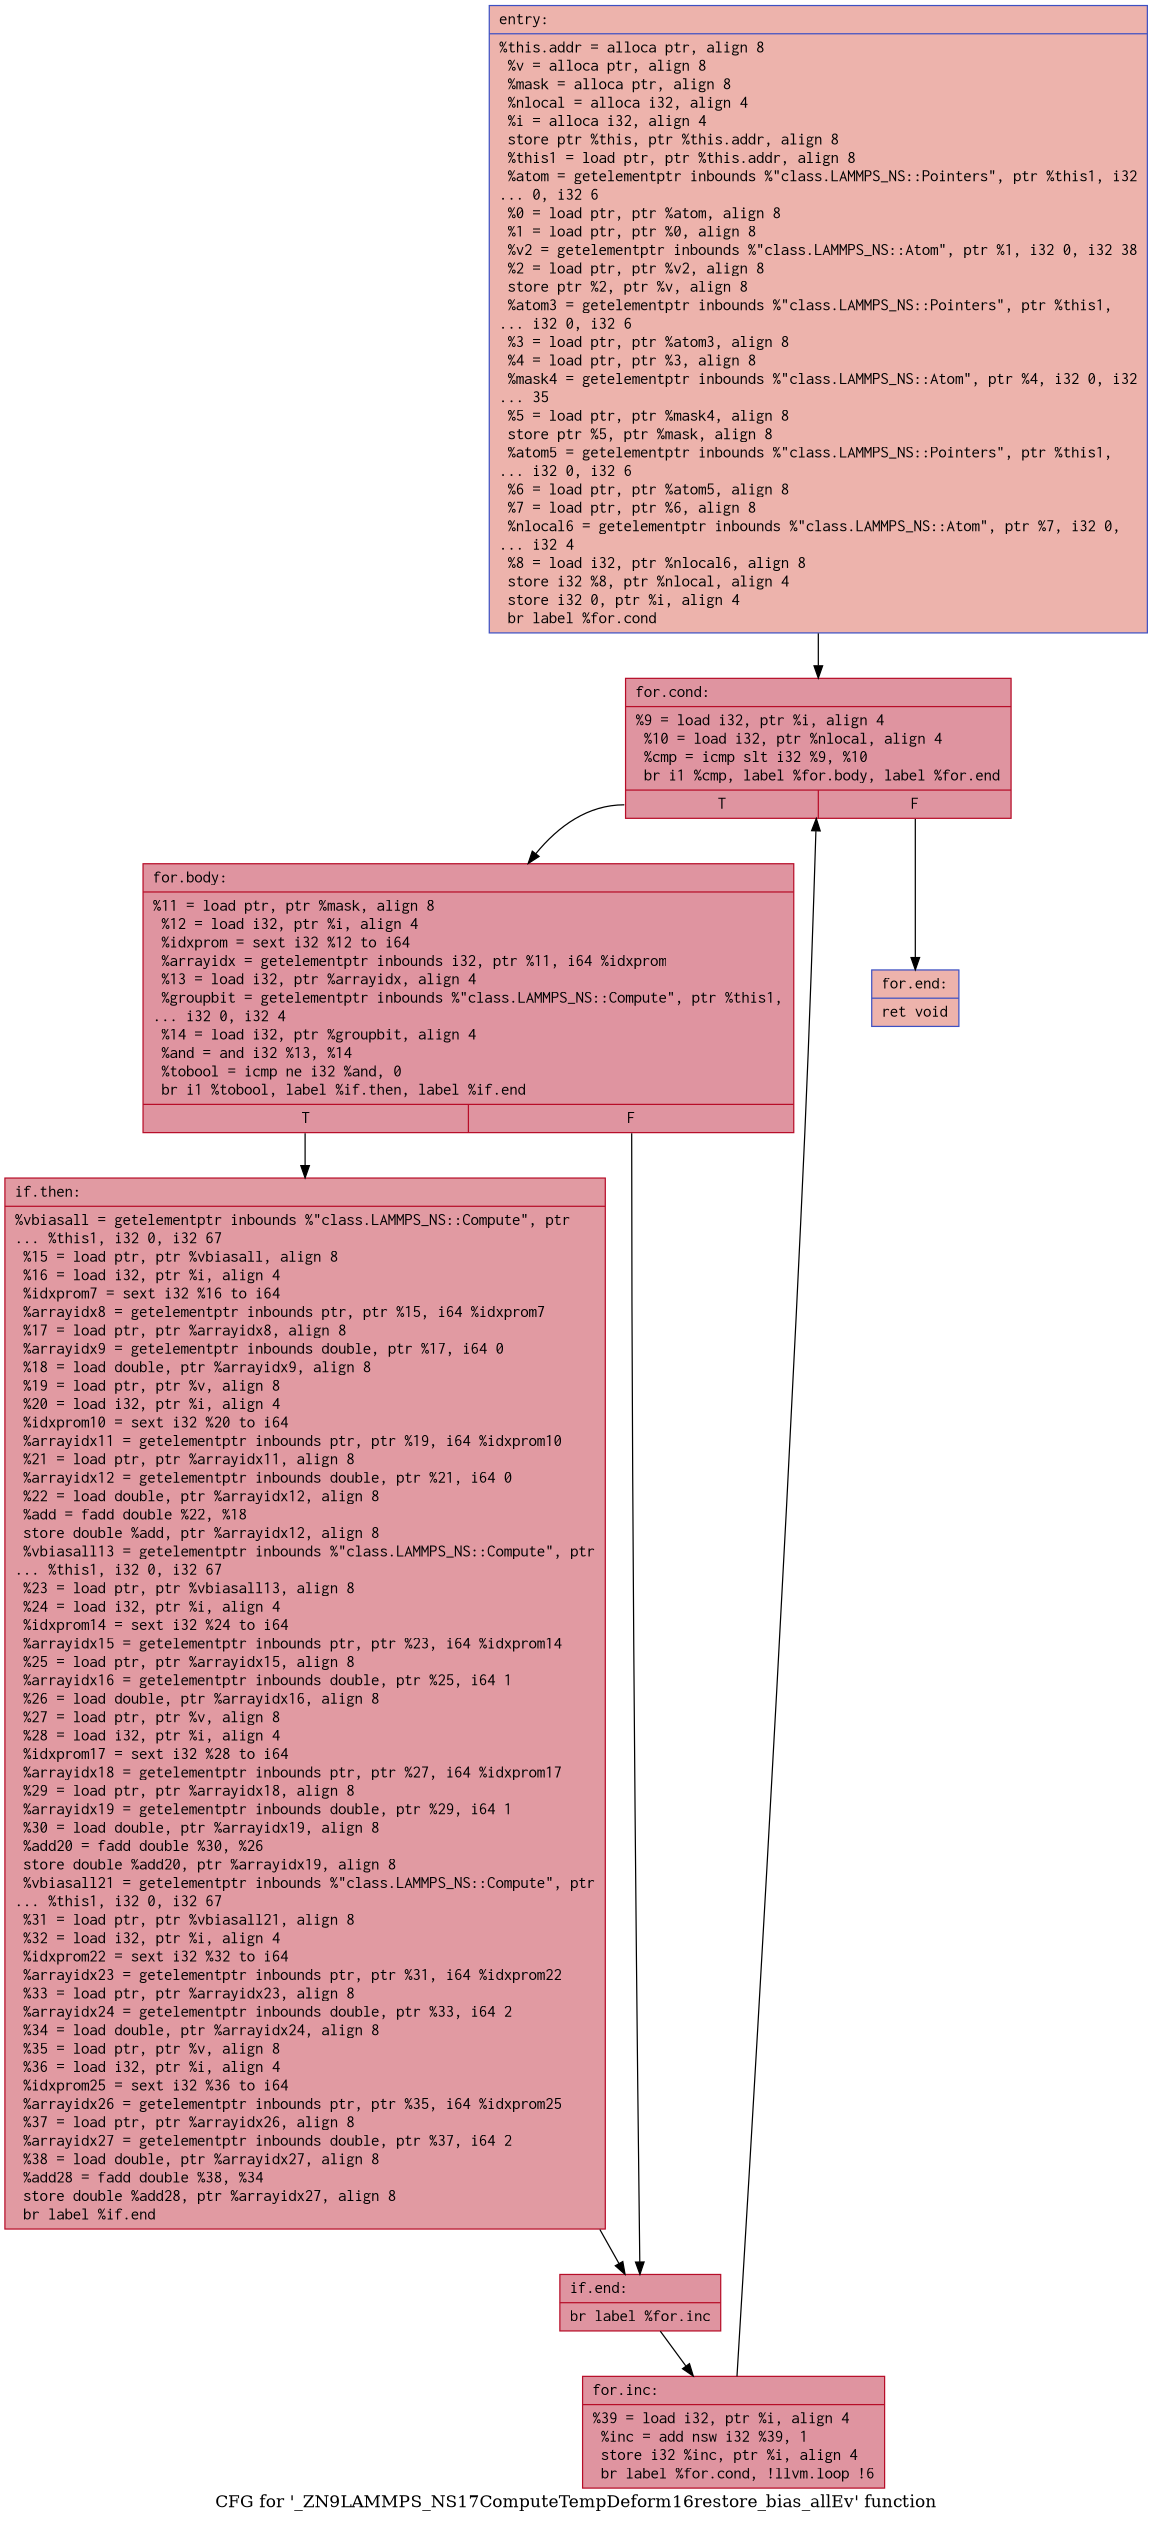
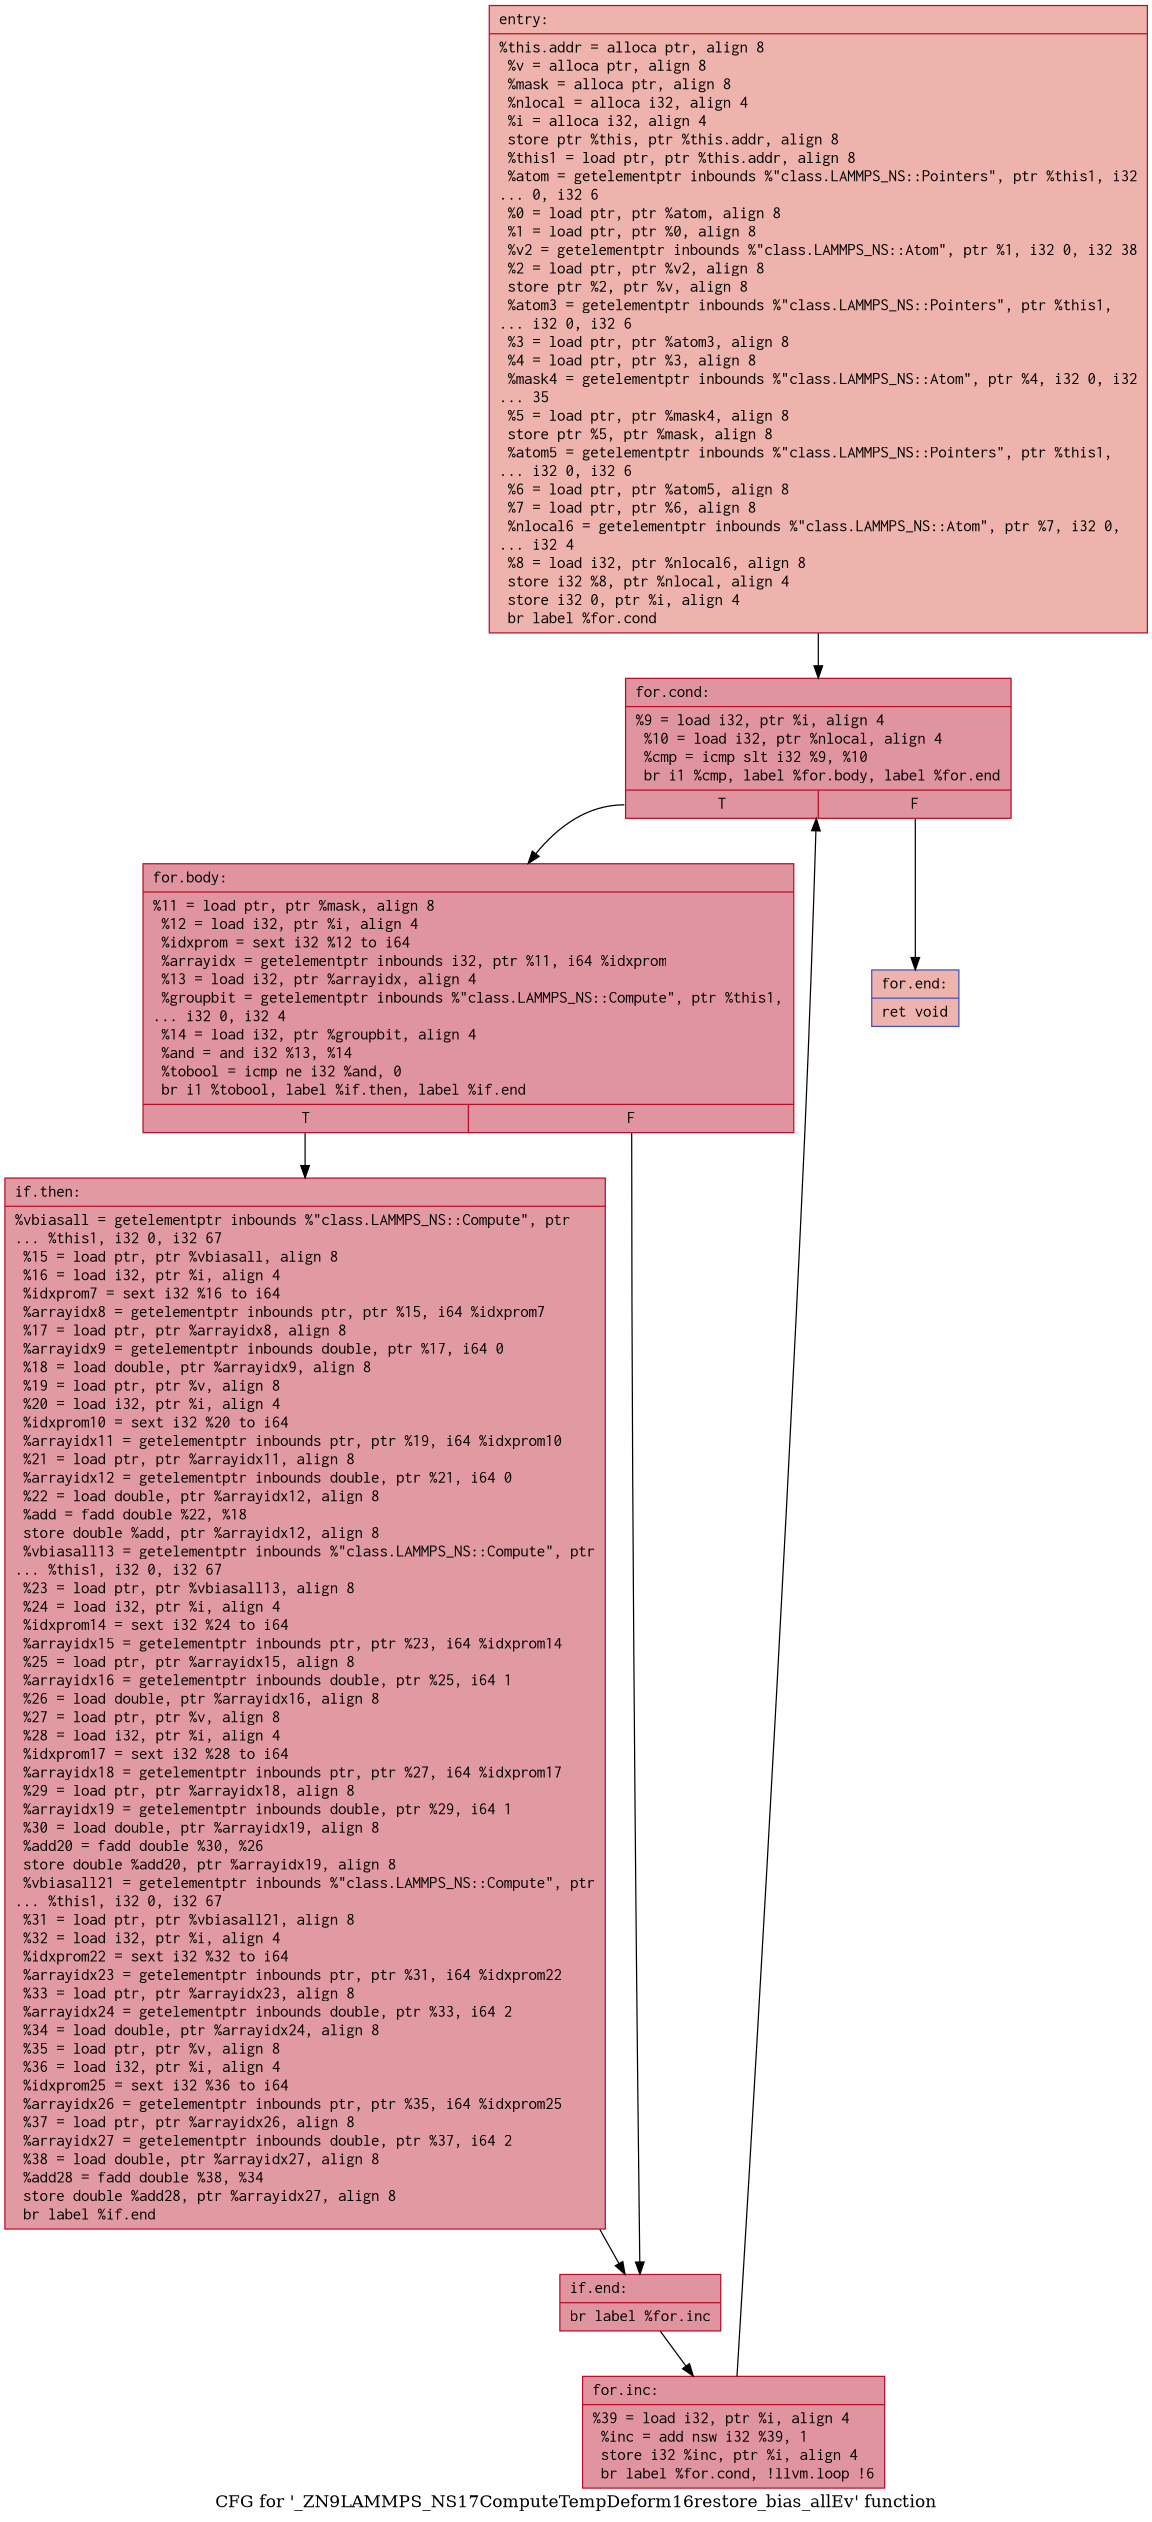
node "entry:": color #3d50c3ff -> #b70d28ff
